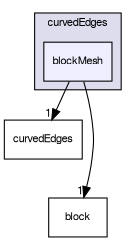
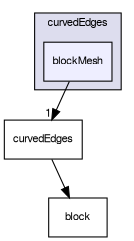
edge "blockMesh" -> "block": now "curvedEdges" -> "block"
